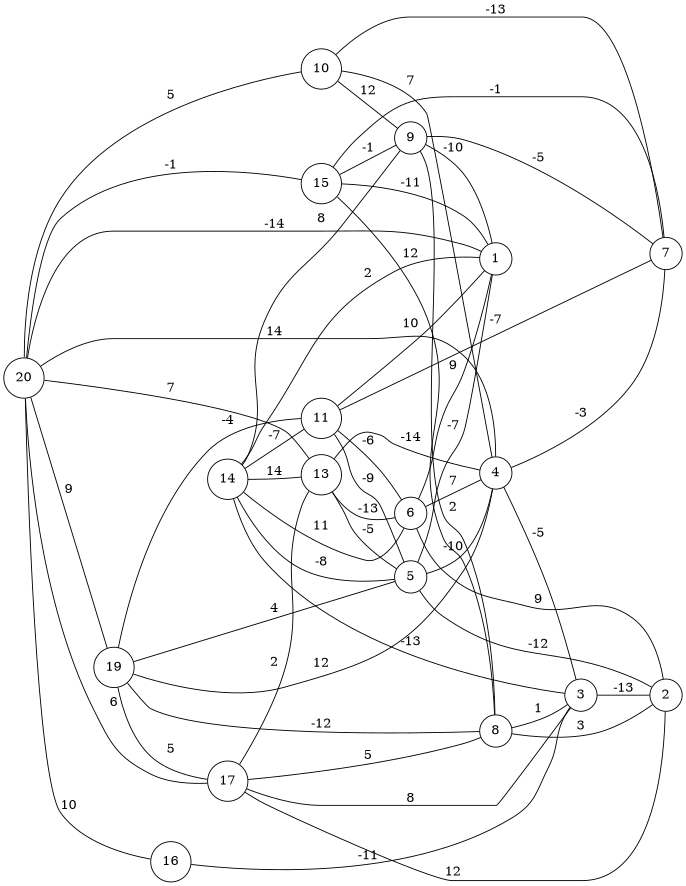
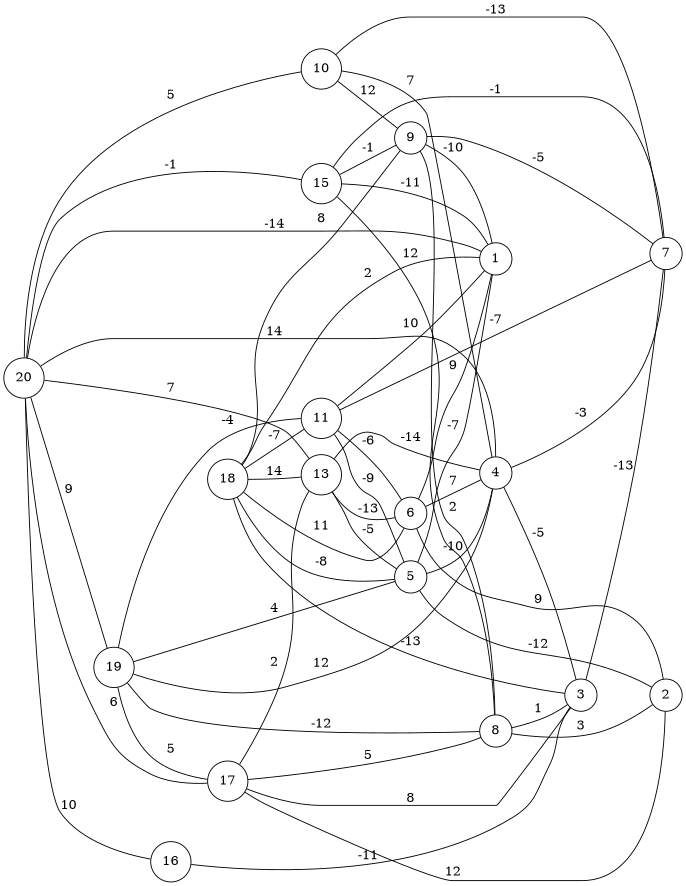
node "14": label "14" -> "18"
edge "3" -- "2": now "3" -- "7"
